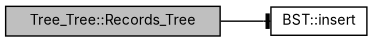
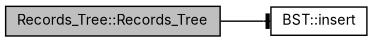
node "Tree_Tree::Records_Tree": label "Tree_Tree::Records_Tree" -> "Records_Tree::Records_Tree"
